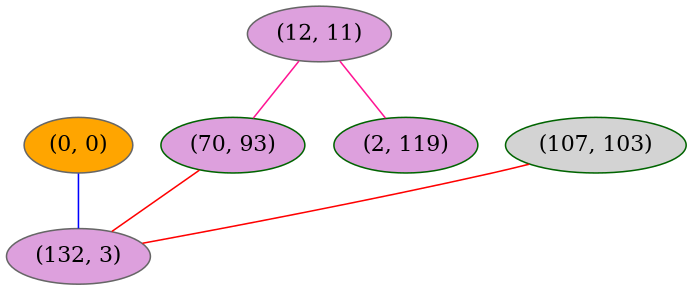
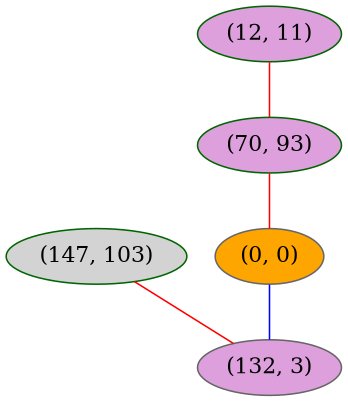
node "(12, 11)": color gray40 -> darkgreen
edge "(12, 11)" -- "(70, 93)": color deeppink -> red
node "(2, 119)": removed
node "(107, 103)": label "(107, 103)" -> "(147, 103)"
edge "(70, 93)" -- "(132, 3)": now "(70, 93)" -- "(0, 0)"
